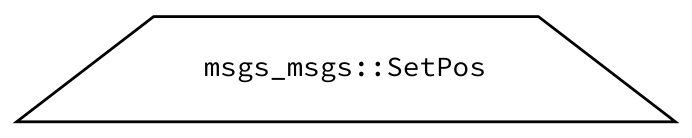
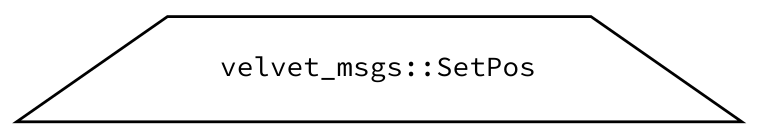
node "msgs_msgs::SetPos": label "msgs_msgs::SetPos" -> "velvet_msgs::SetPos"
